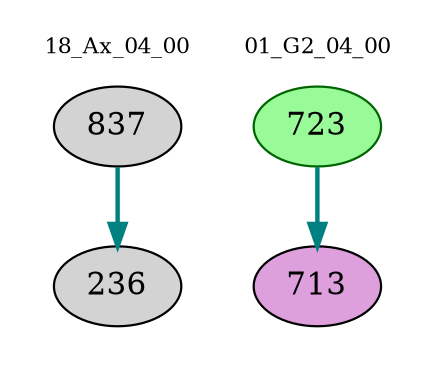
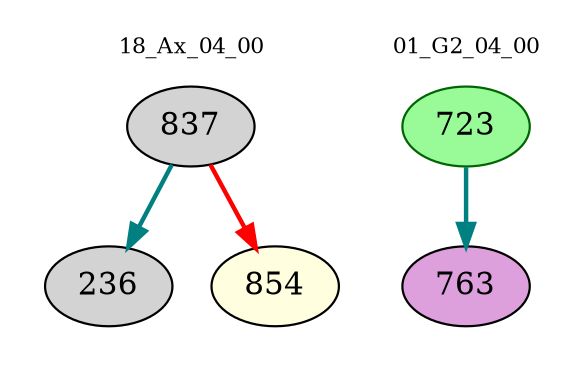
node "854": added
node "713": label "713" -> "763"
